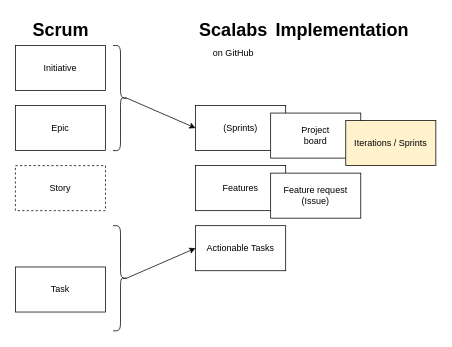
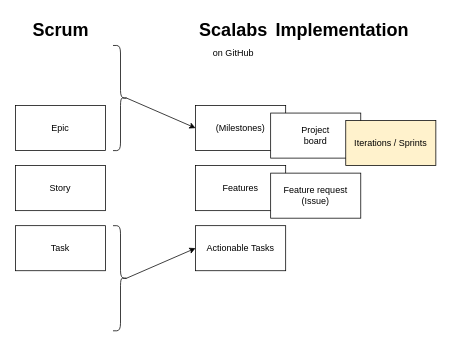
node "Initiative": removed
node "(Sprints)": label "(Sprints)" -> "(Milestones)"
node "Story": style dashed -> solid
node "Task": moved (60, 289) -> (60, 248)
